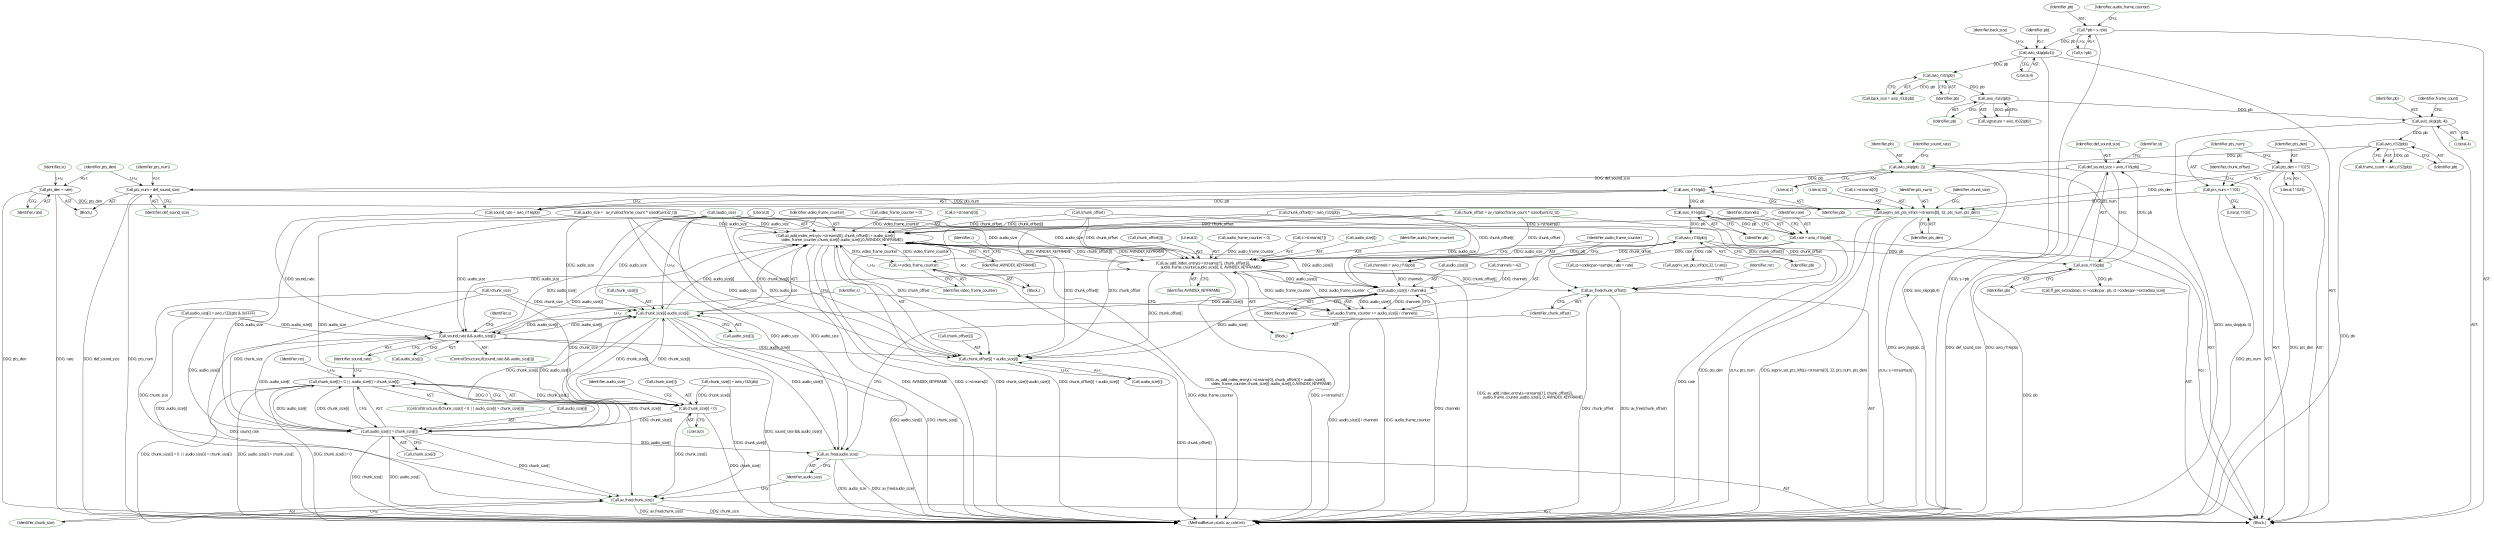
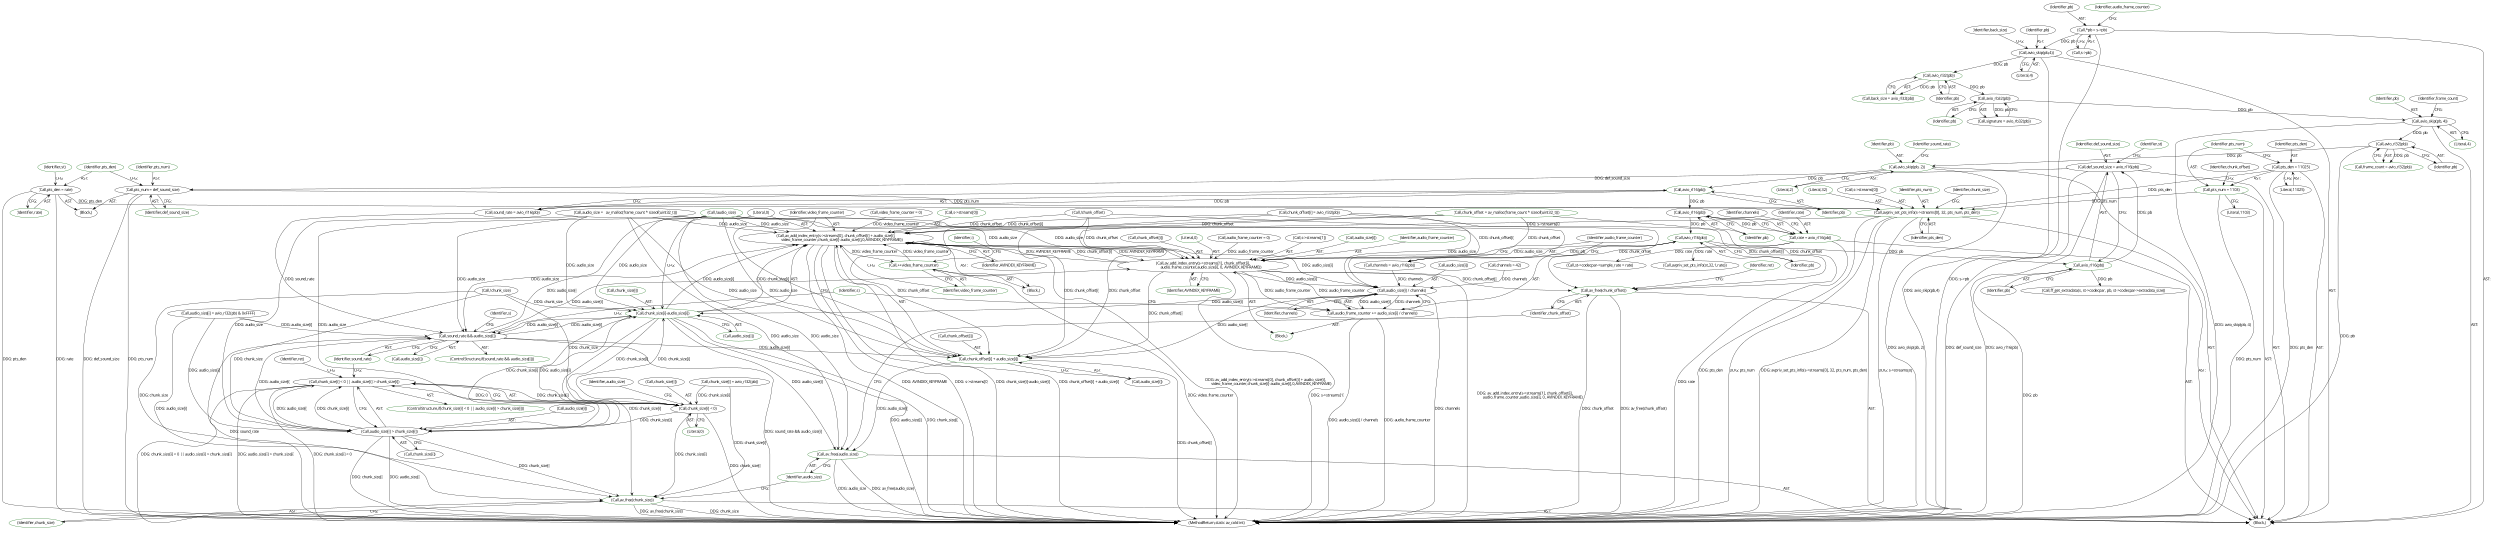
edge "(Call,audio_size[i] > chunk_size[i])" -> "(Call,av_free(audio_size))": now "(Call,chunk_offset[i] + audio_size[i])" -> "(Call,av_free(audio_size))"
